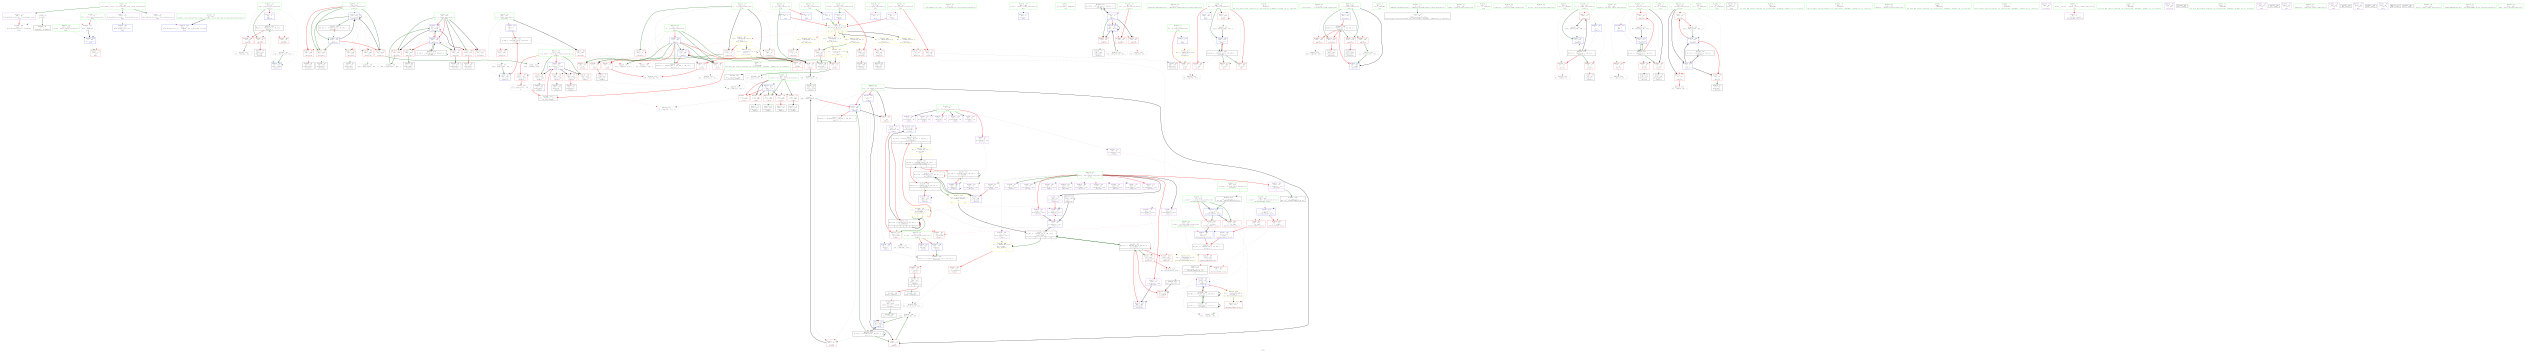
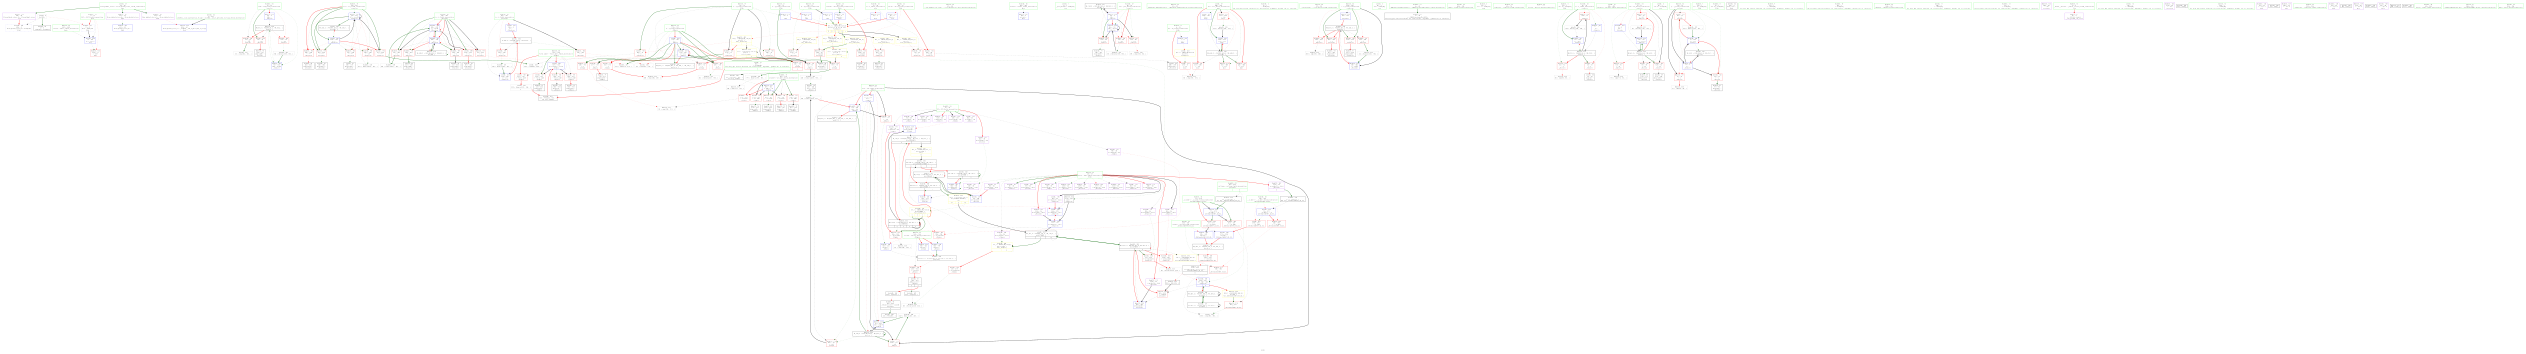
edge "NodeID: 21" -> "NodeID: 220": style bold -> dotted
node "NodeID: 165": removed
